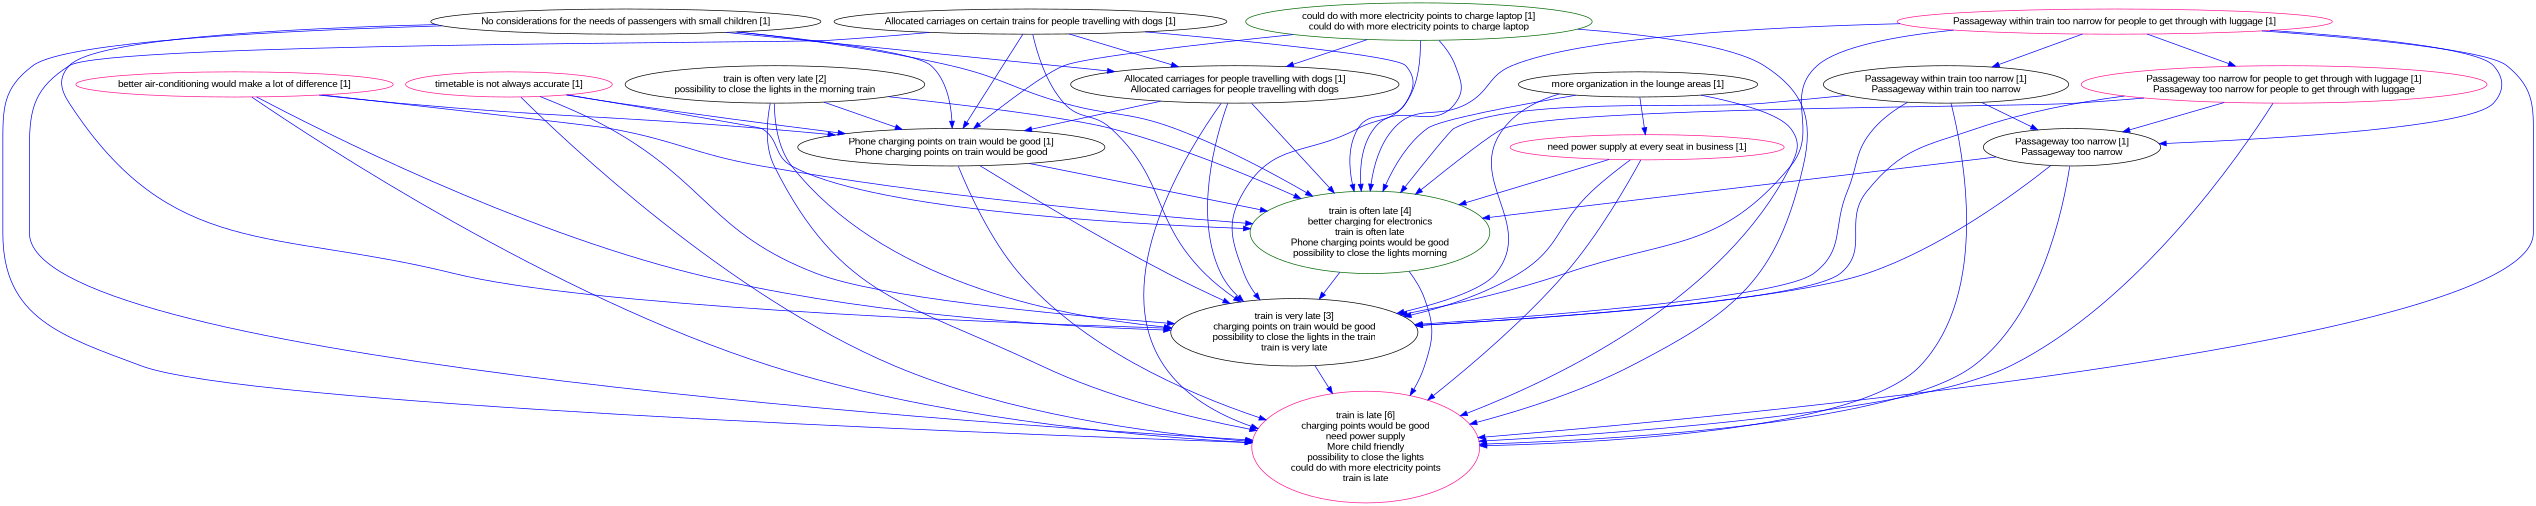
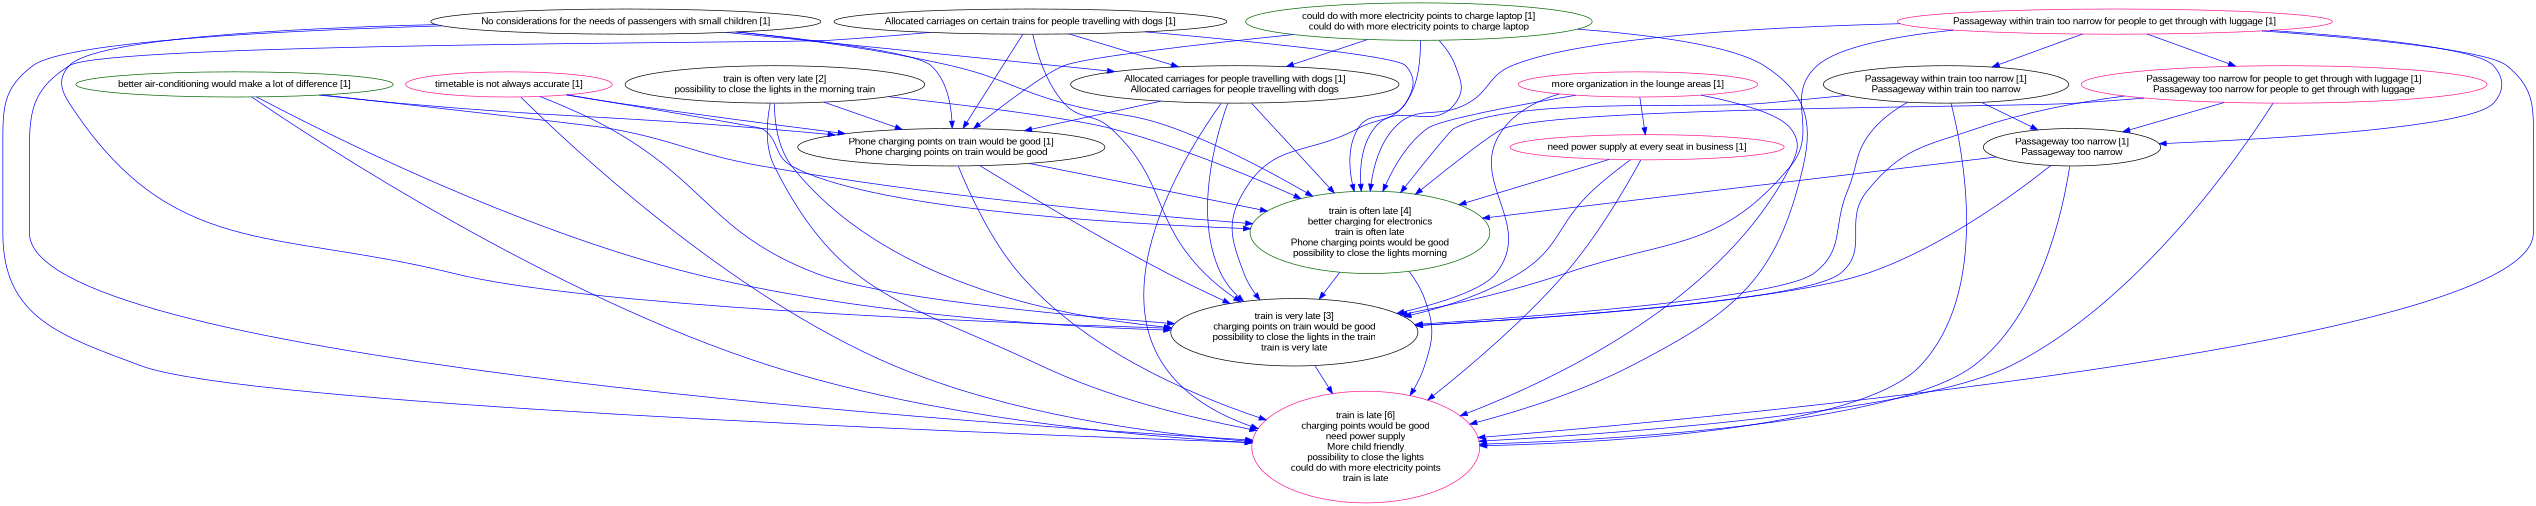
node "better air-conditioning would make a lot of difference [1]": color deeppink -> darkgreen
node "more organization in the lounge areas [1]": color black -> deeppink
